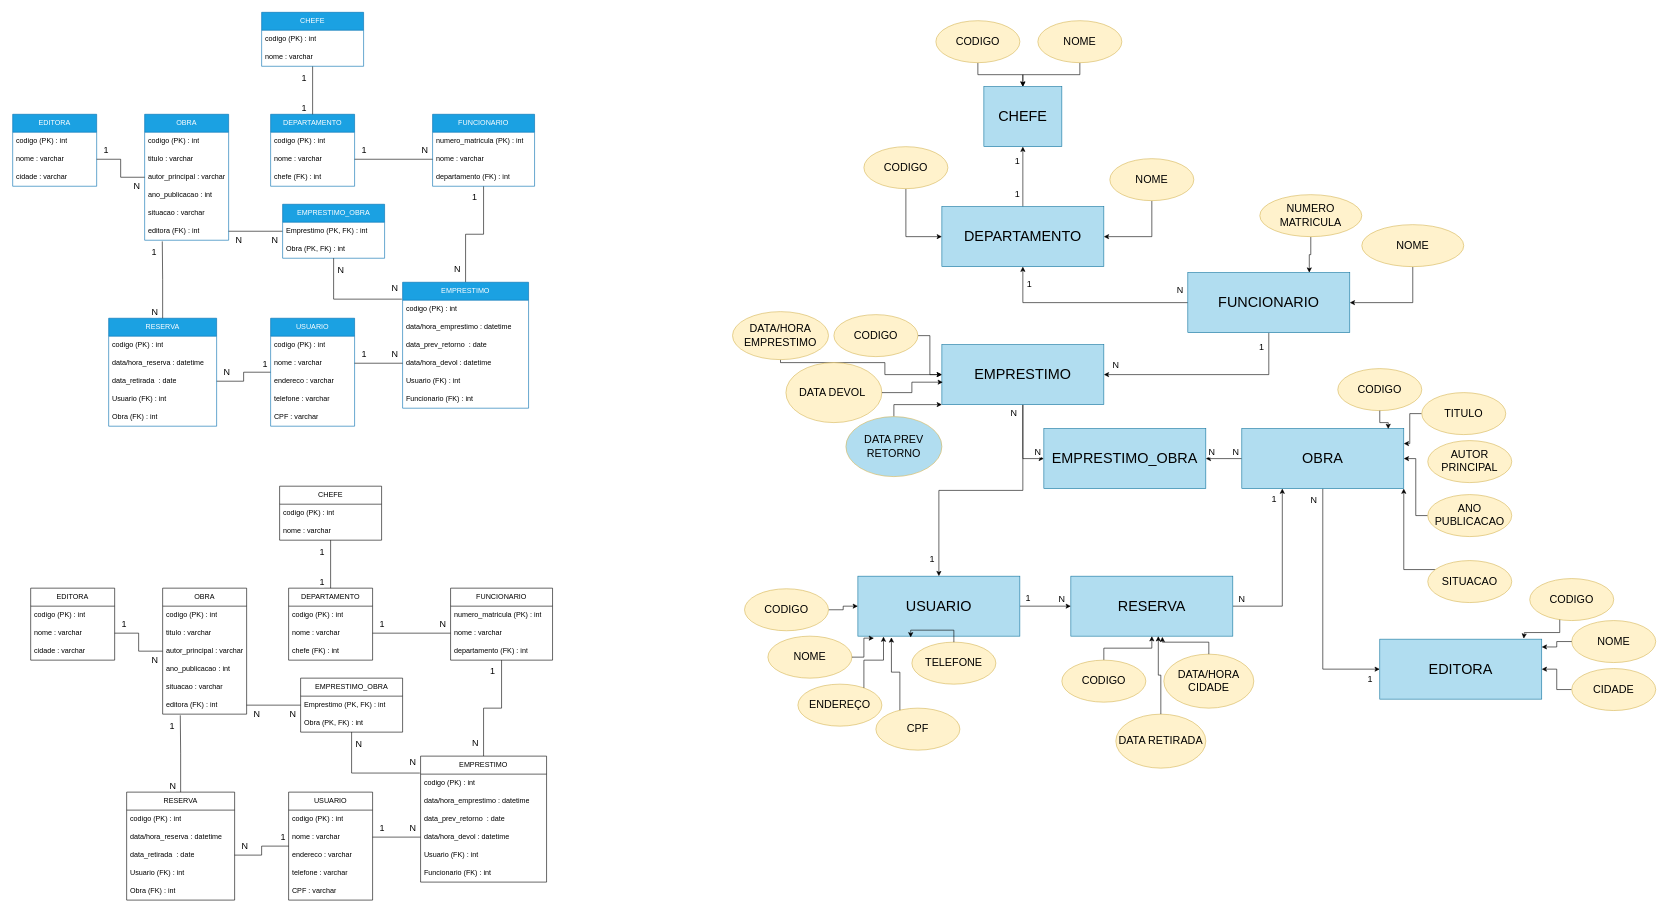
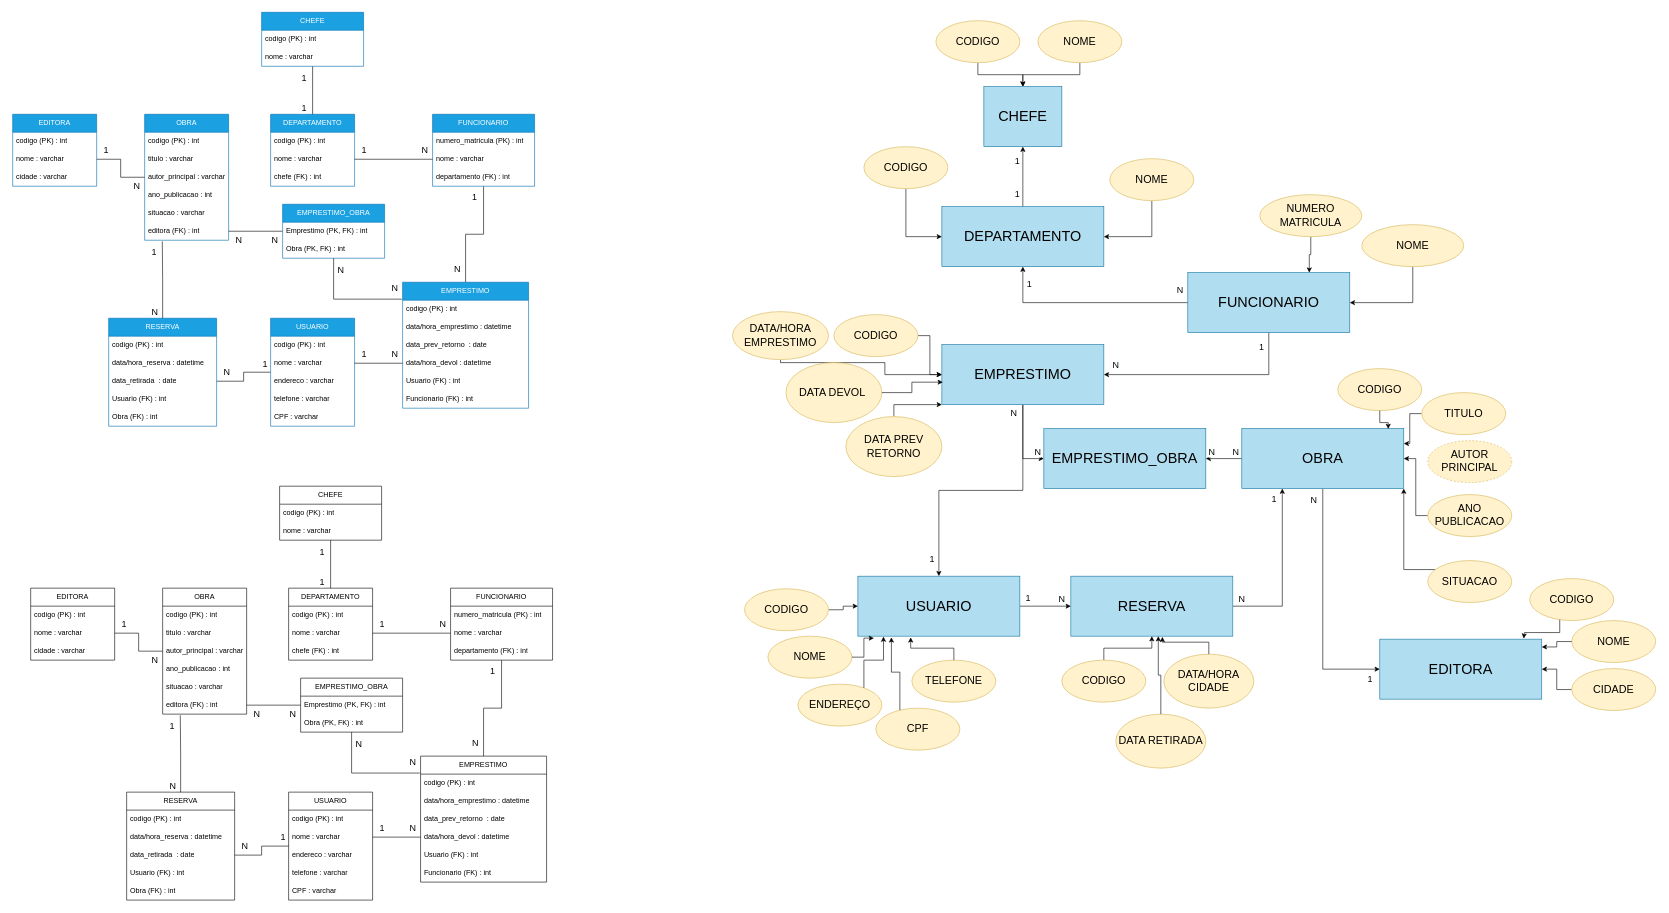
node "DATA PREV RETORNO": fillcolor #b1ddf0 -> #fff2cc
node "AUTOR PRINCIPAL": style solid -> dashed
node "TELEFONE": moved (954, 663) -> (954, 681)
